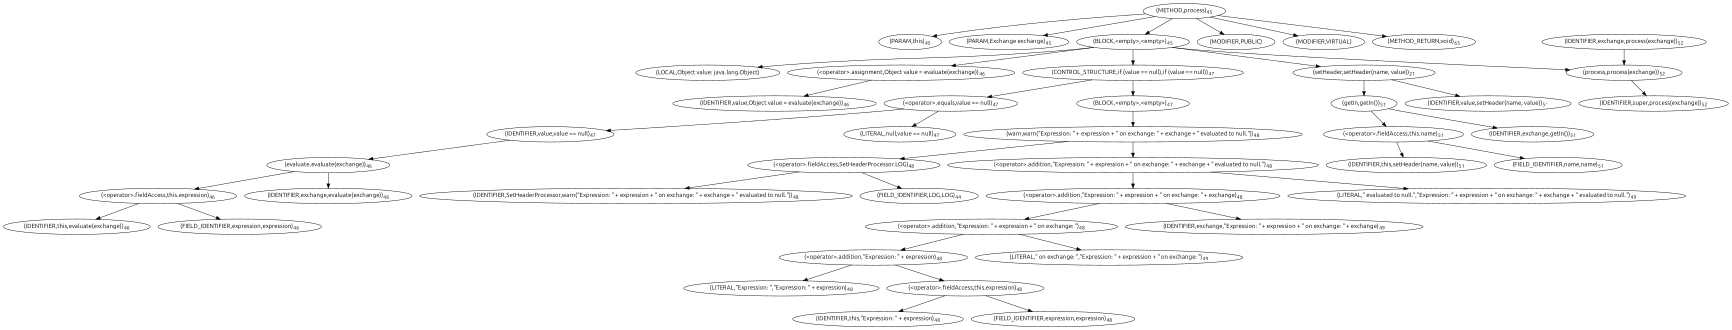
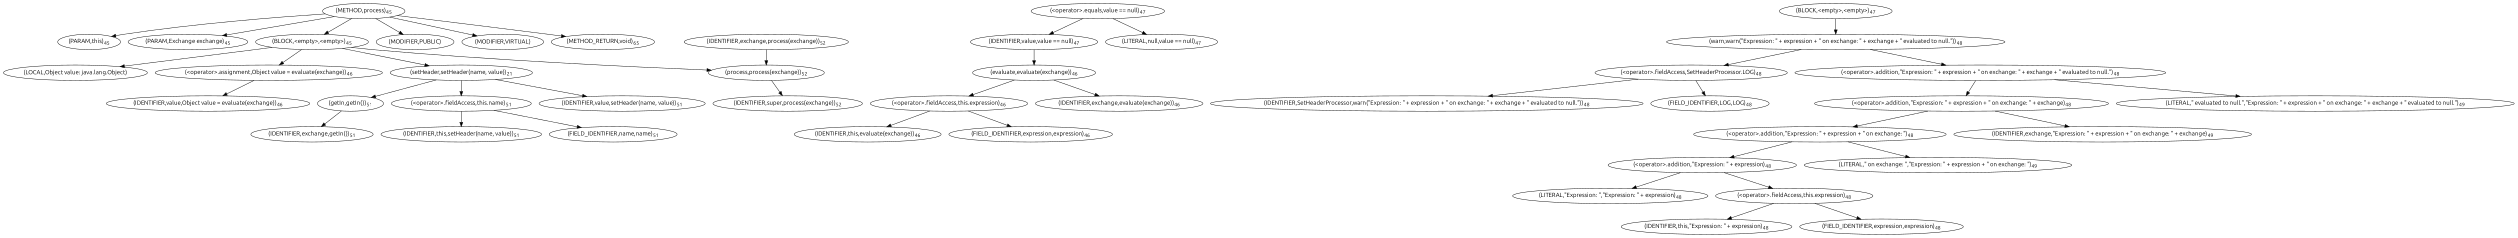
node "(CONTROL_STRUCTURE,if (value == null),if (value == null))": removed
edge "(getIn,getIn())" -> "(<operator>.fieldAccess,this.name)": now "(setHeader,setHeader(name, value))" -> "(<operator>.fieldAccess,this.name)"
node "(FIELD_IDENTIFIER,LOG,LOG)": text "44" -> "48"
